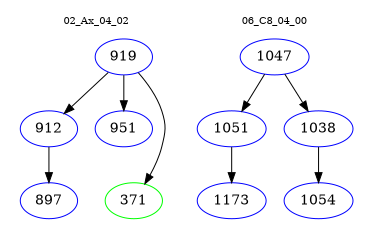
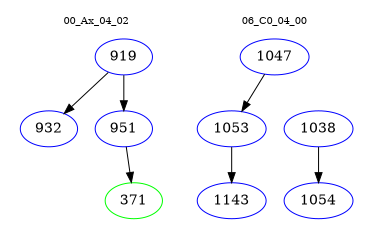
cluster "02_Ax_04_02": label "02_Ax_04_02" -> "00_Ax_04_02"
cluster "06_C8_04_00": label "06_C8_04_00" -> "06_C0_04_00"
edge "1047" -> "1038": removed
edge "919" -> "371": now "951" -> "371"
node "912": label "912" -> "932"
node "1051": label "1051" -> "1053"
node "897": removed
node "1173": label "1173" -> "1143"
